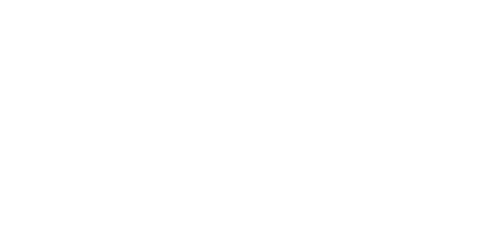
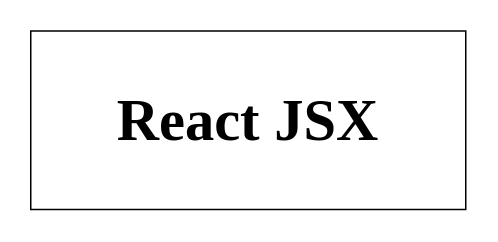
node "React JSX": added
